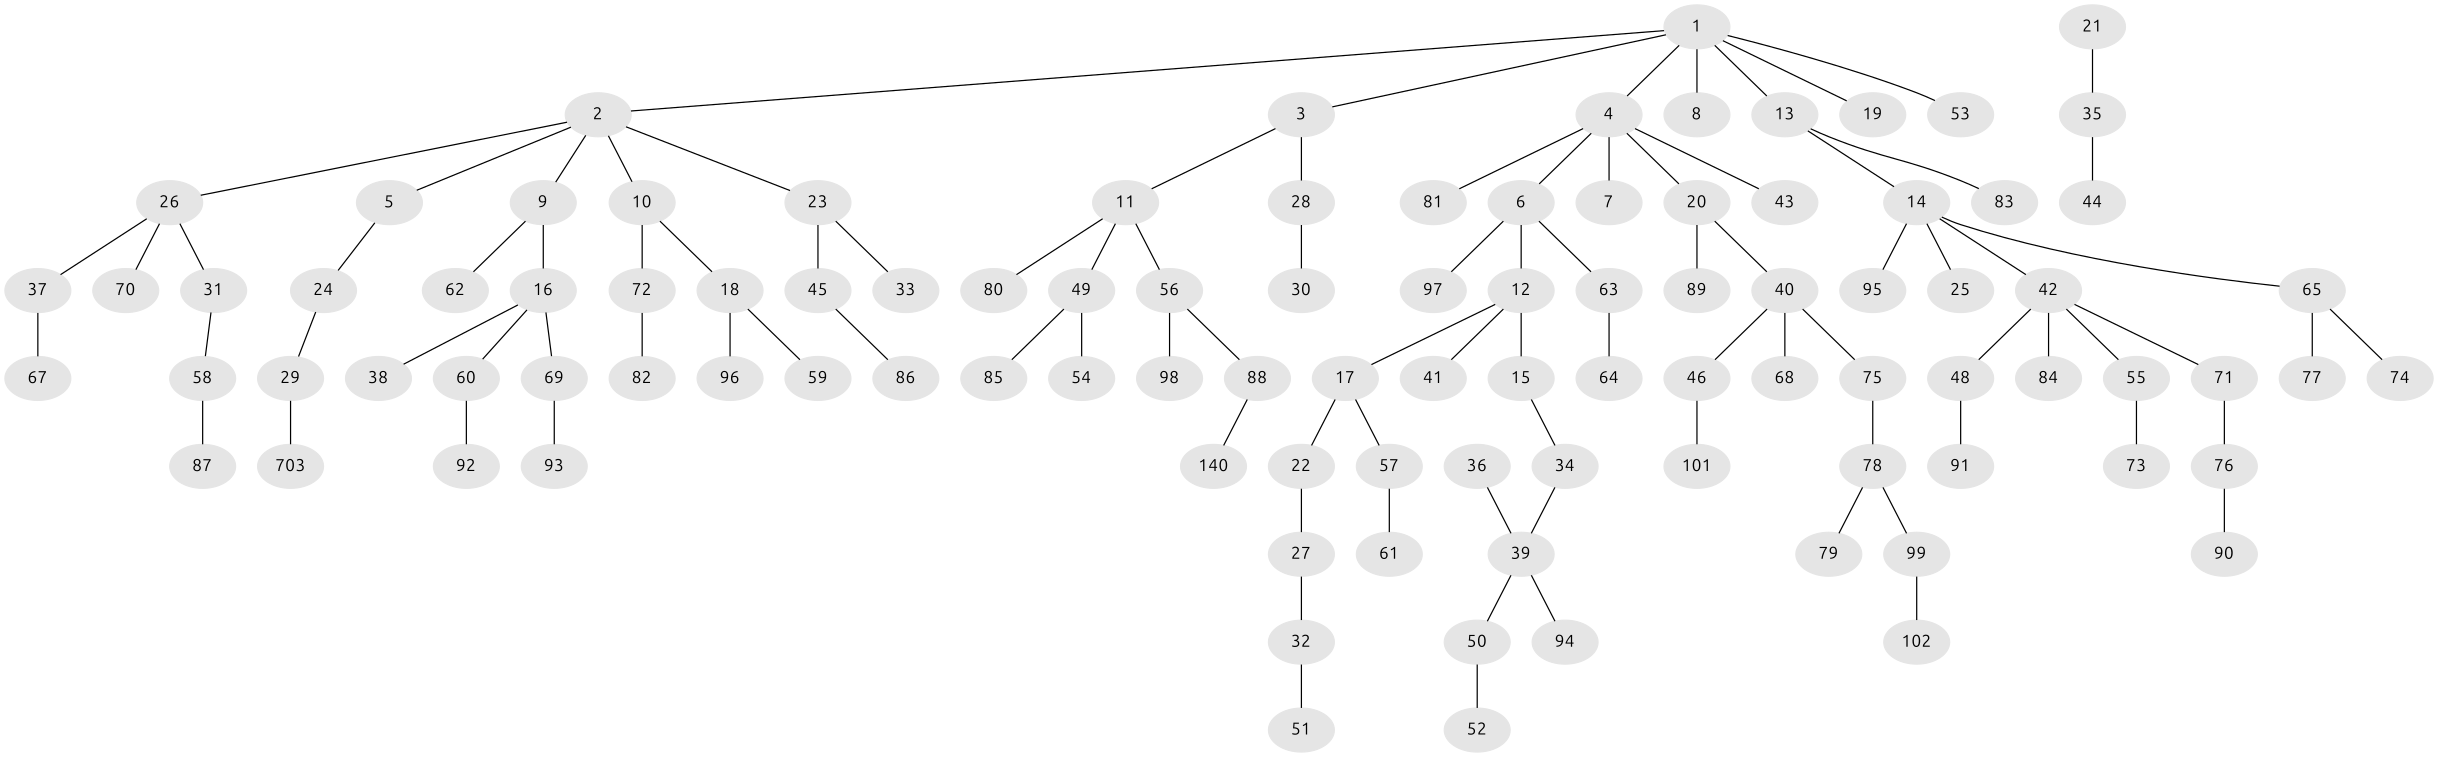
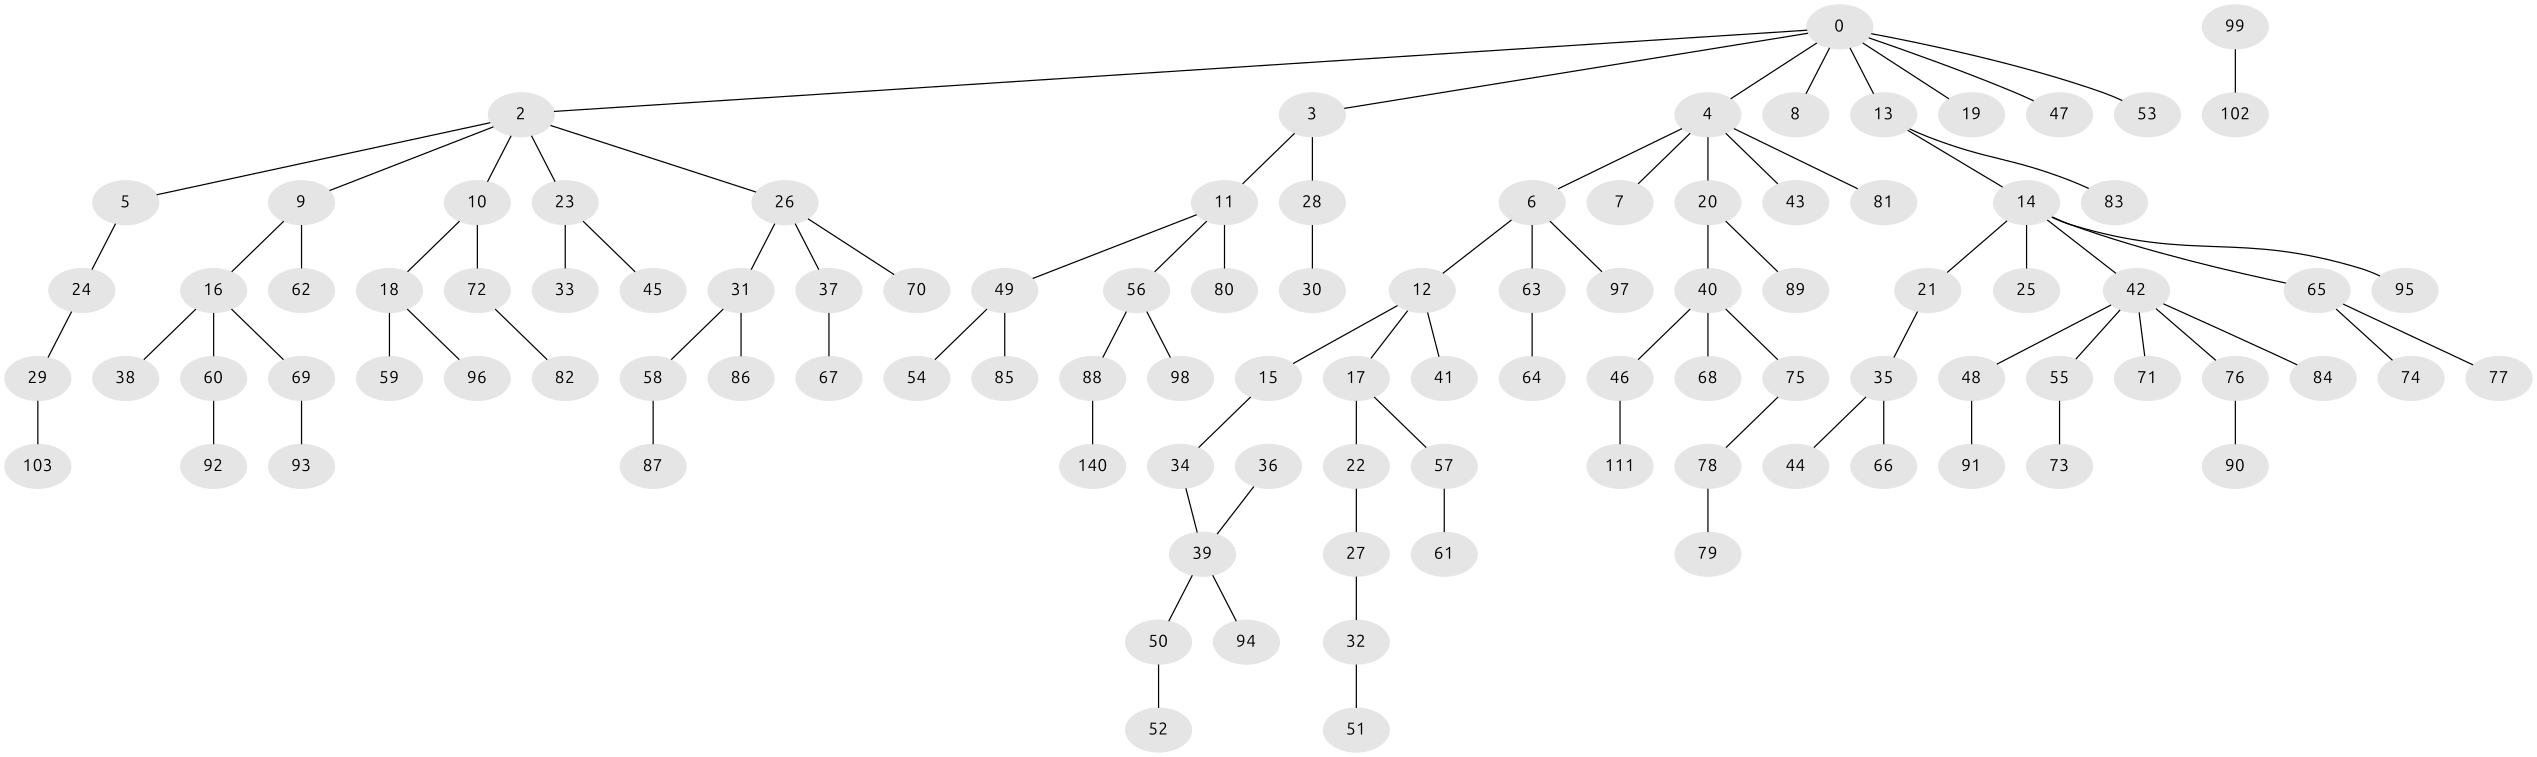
node "1": label "1" -> "0"
node "47": added
edge "14" -- "21": added
edge "45" -- "86": now "31" -- "86"
edge "71" -- "76": now "42" -- "76"
node "703": label "703" -> "103"
node "101": label "101" -> "111"
node "66": added
edge "78" -- "99": removed
